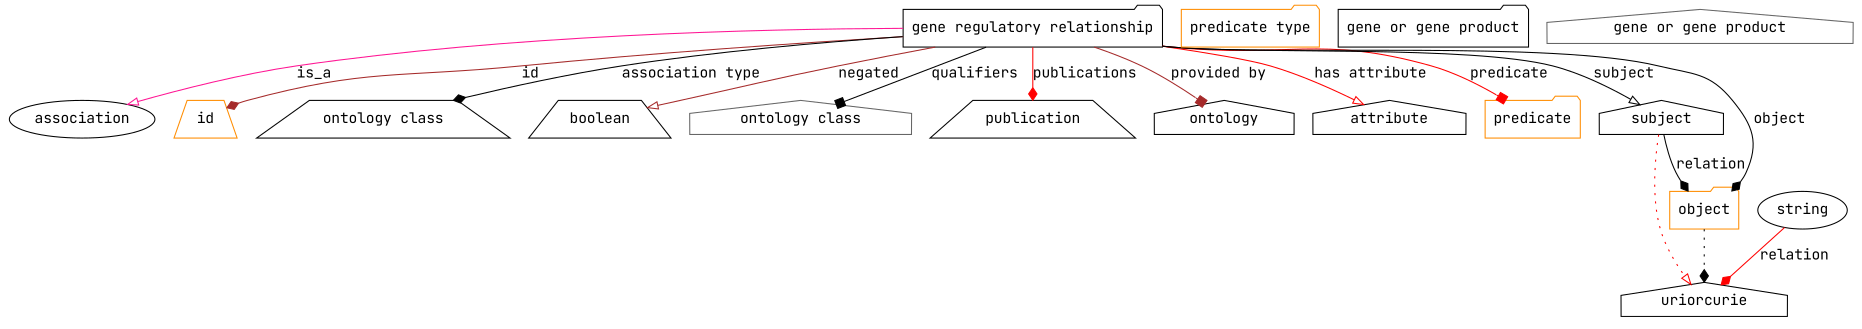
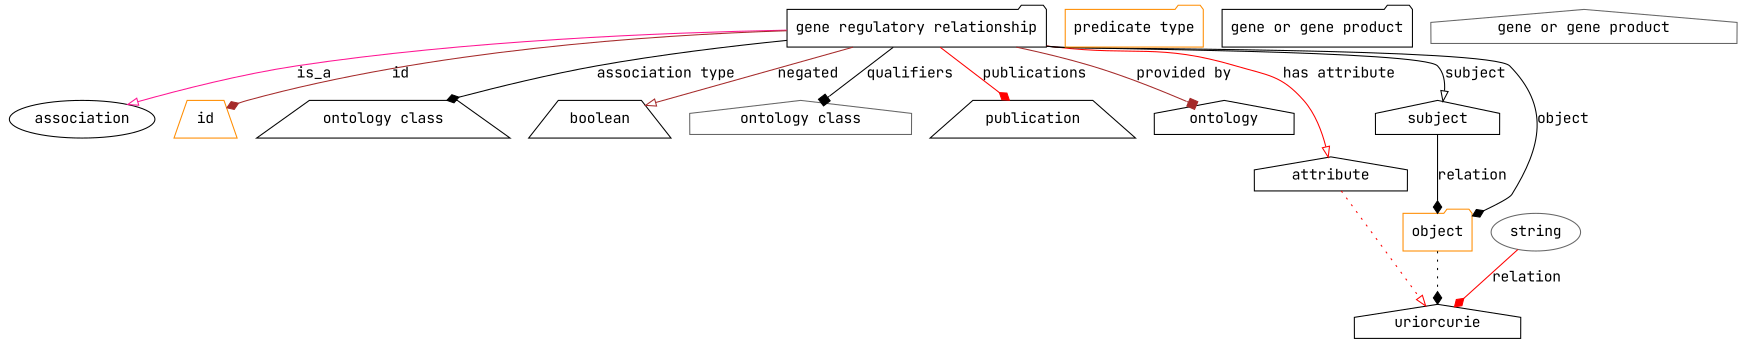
node "predicate": removed
edge "subject" -> "uriorcurie": now "attribute" -> "uriorcurie"
node "string": color black -> gray40
